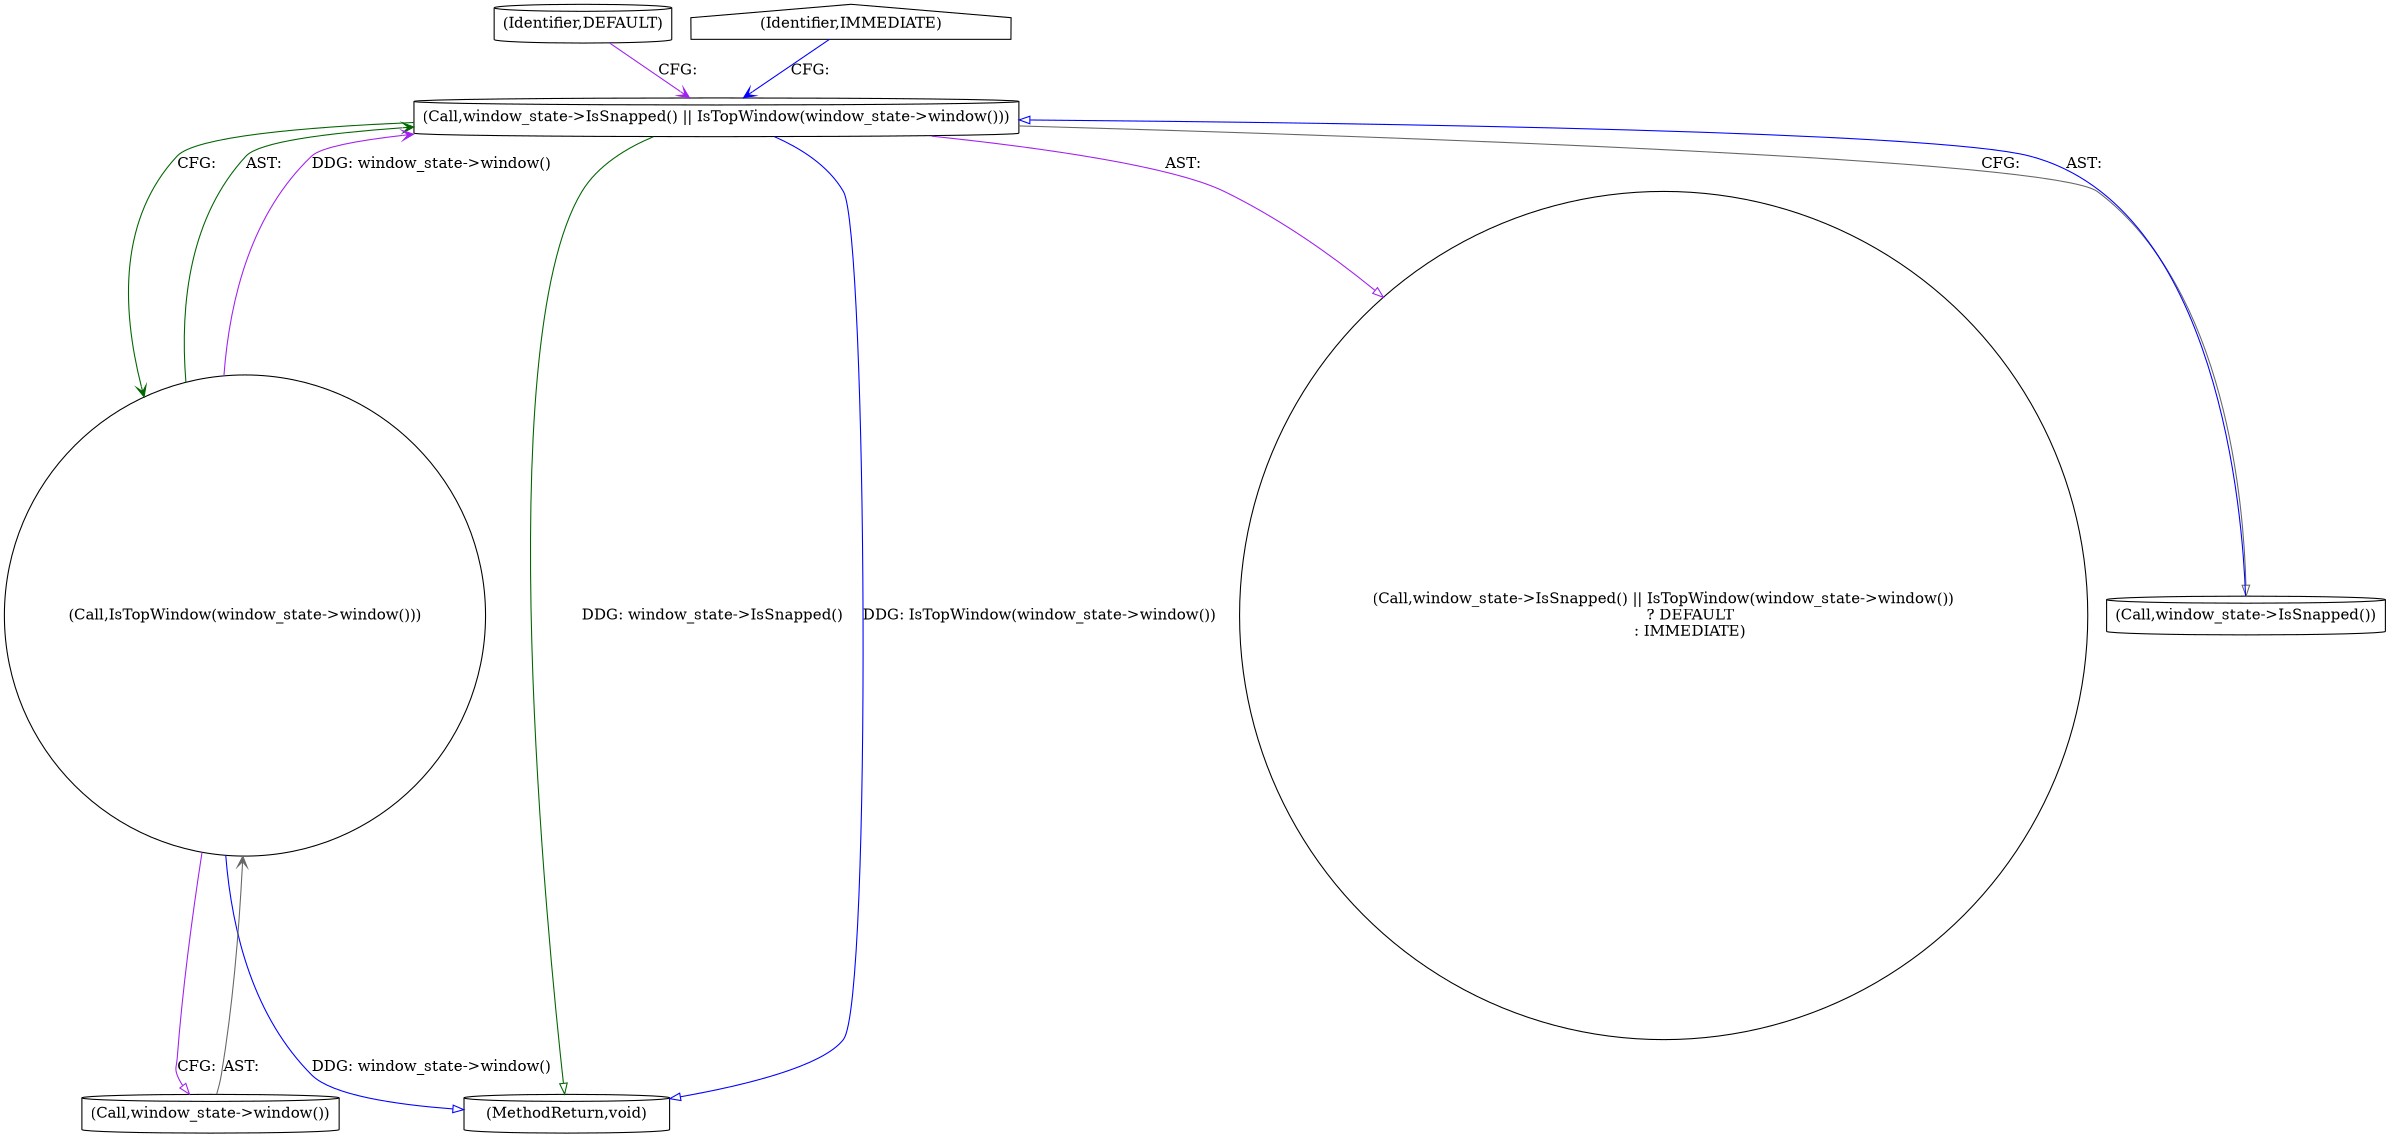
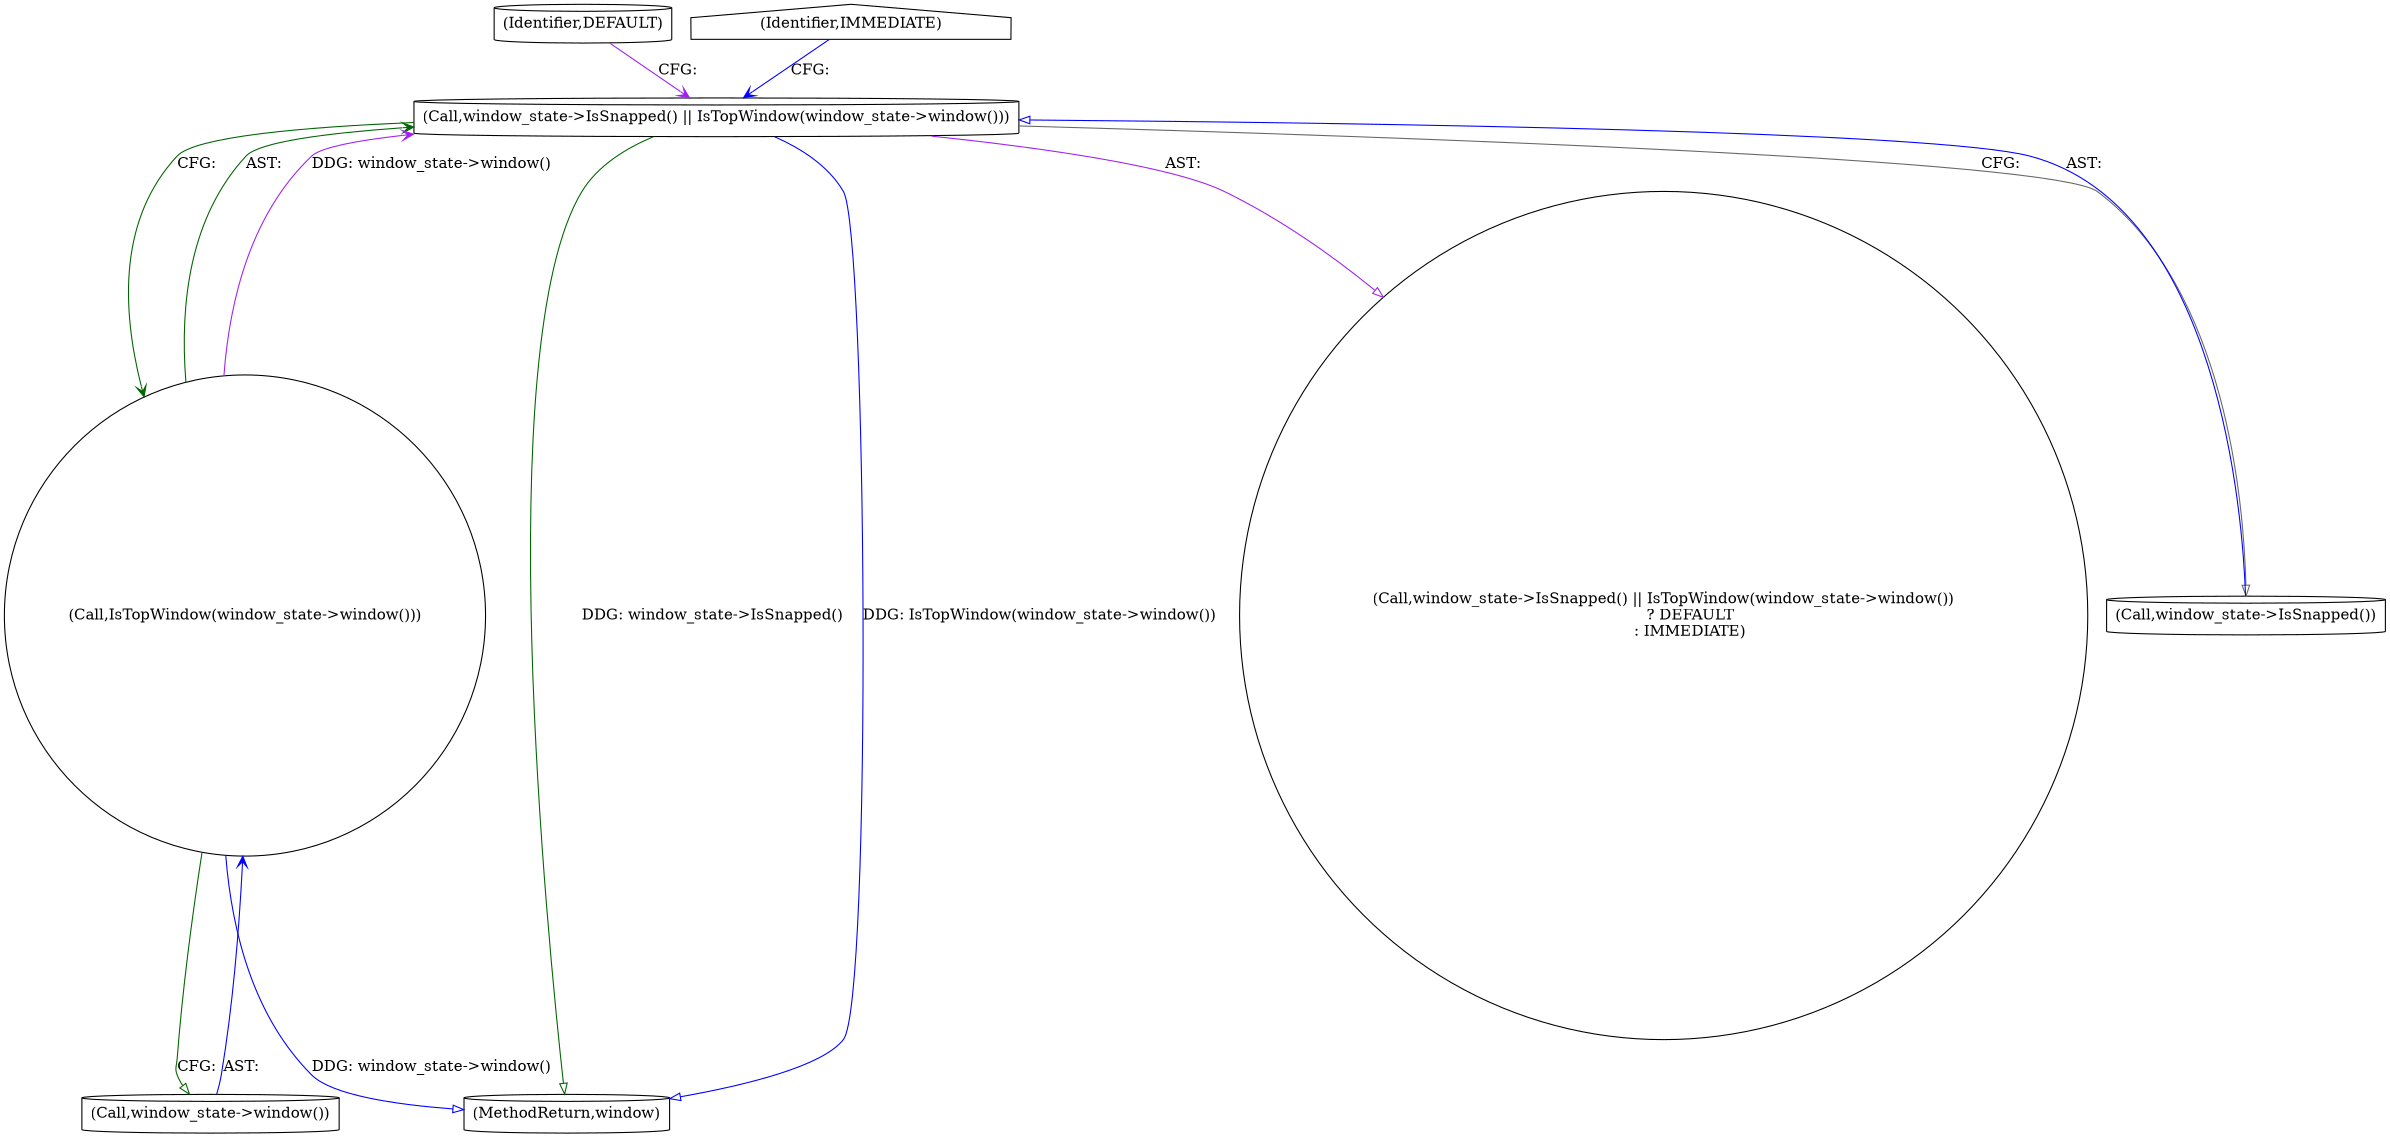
edge "(Call,IsTopWindow(window_state->window()))" -> "(Call,window_state->window())": color purple -> darkgreen
edge "(Call,window_state->window())" -> "(Call,IsTopWindow(window_state->window()))": color gray40 -> blue
node "(MethodReturn,void)": label "(MethodReturn,void)" -> "(MethodReturn,window)"
